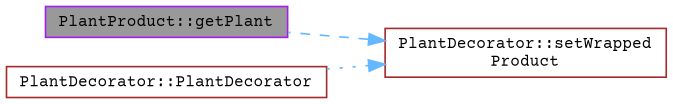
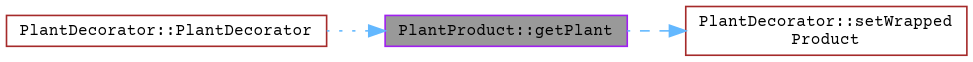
edge "PlantDecorator::PlantDecorator" -> "PlantDecorator::setWrapped Product": now "PlantDecorator::PlantDecorator" -> "PlantProduct::getPlant"
